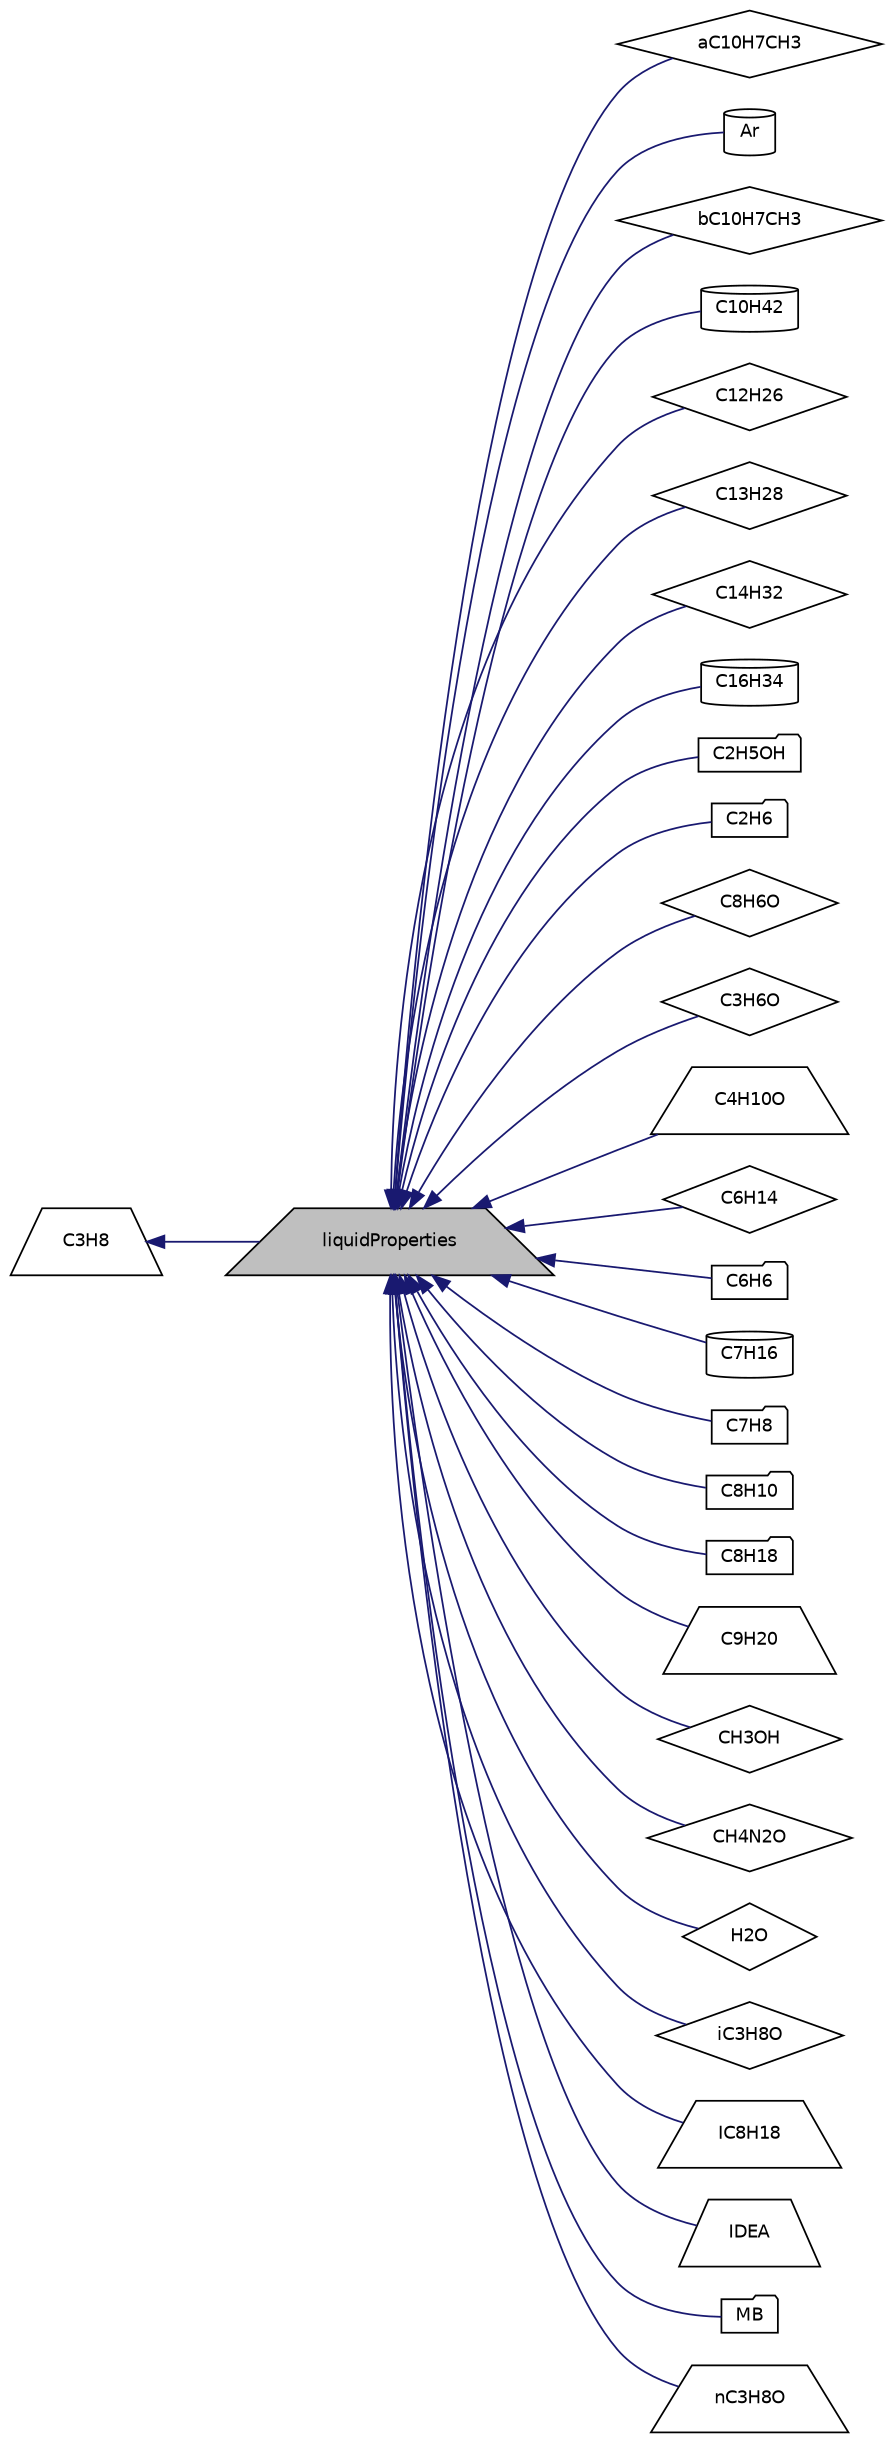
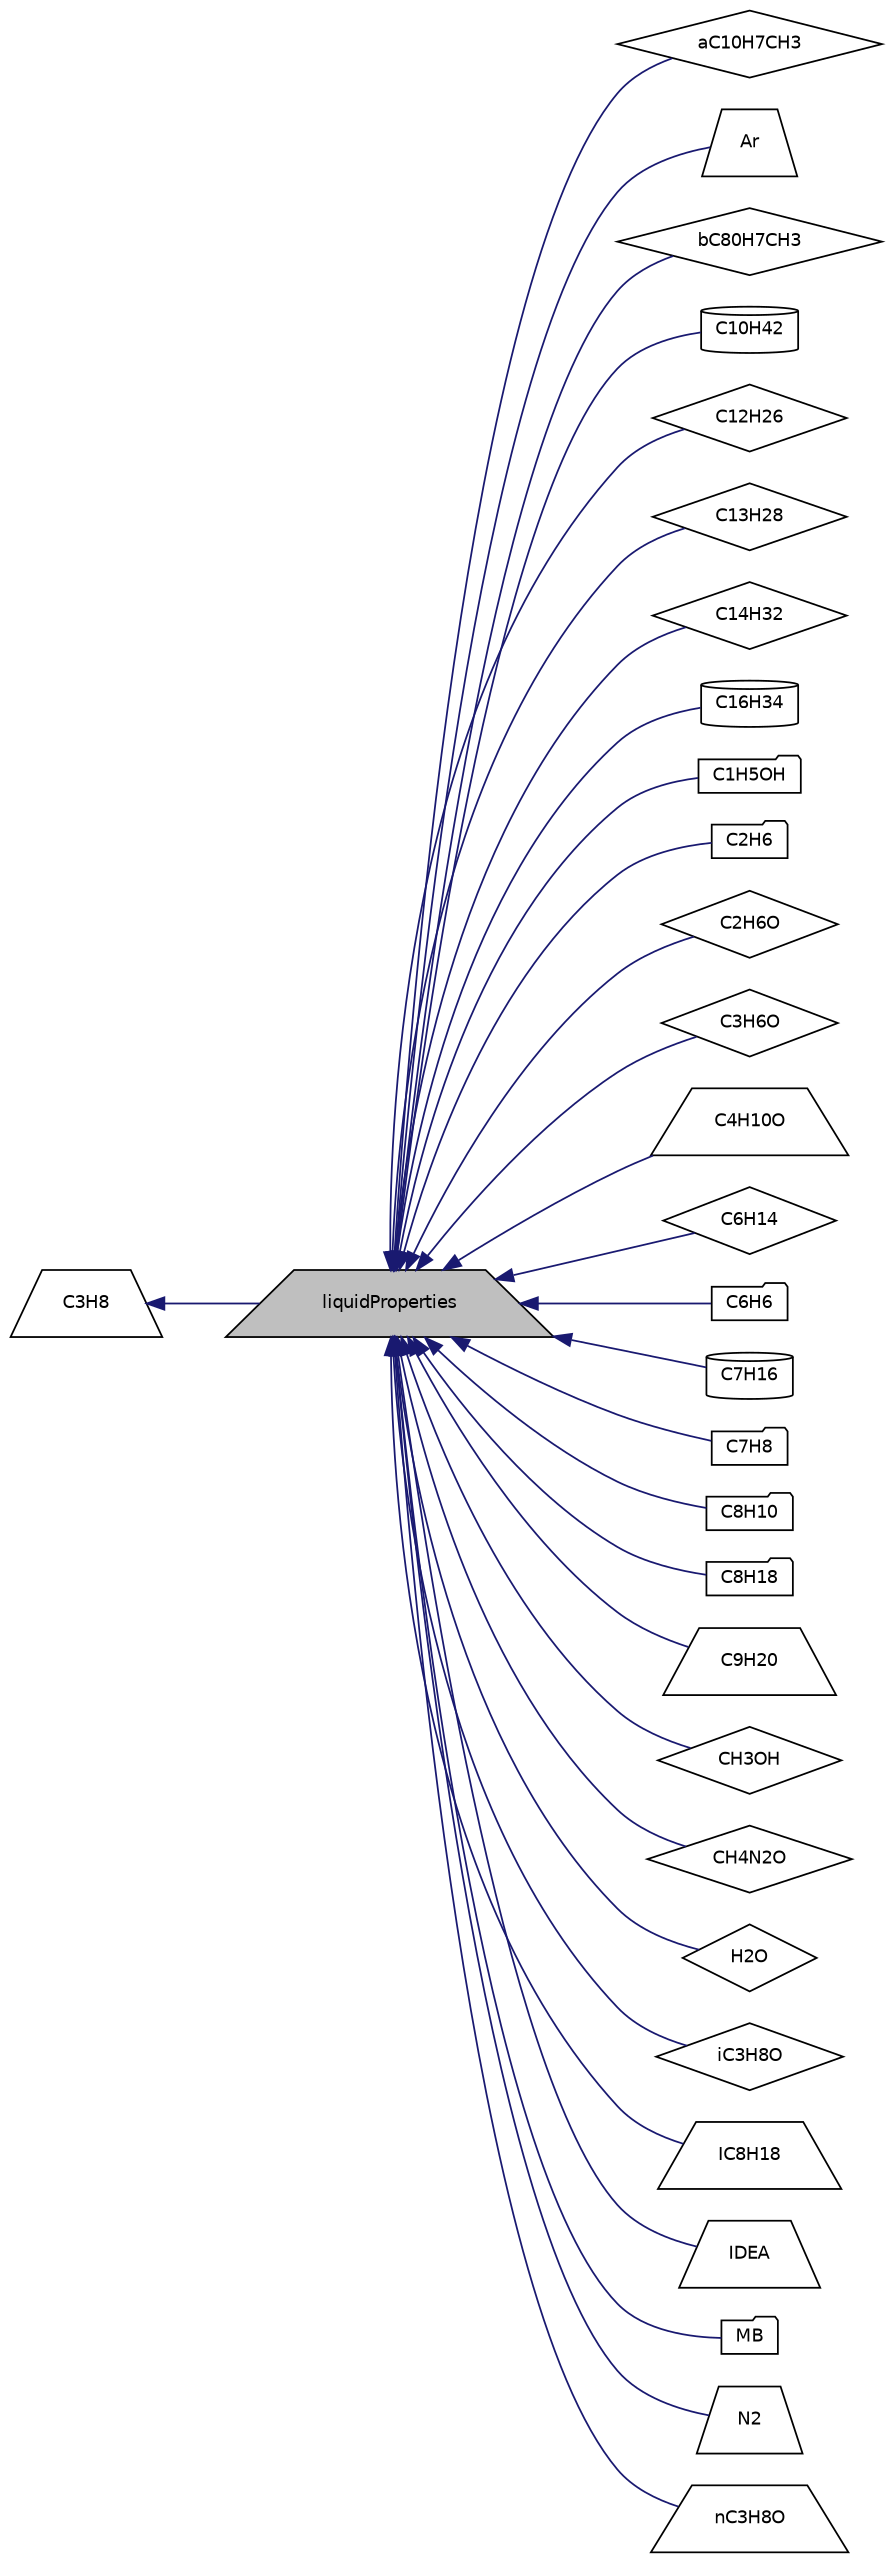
node "Ar": shape cylinder -> trapezium
node "bC10H7CH3": label "bC10H7CH3" -> "bC80H7CH3"
node "C2H5OH": label "C2H5OH" -> "C1H5OH"
node "C8H6O": label "C8H6O" -> "C2H6O"
node "N2": added
